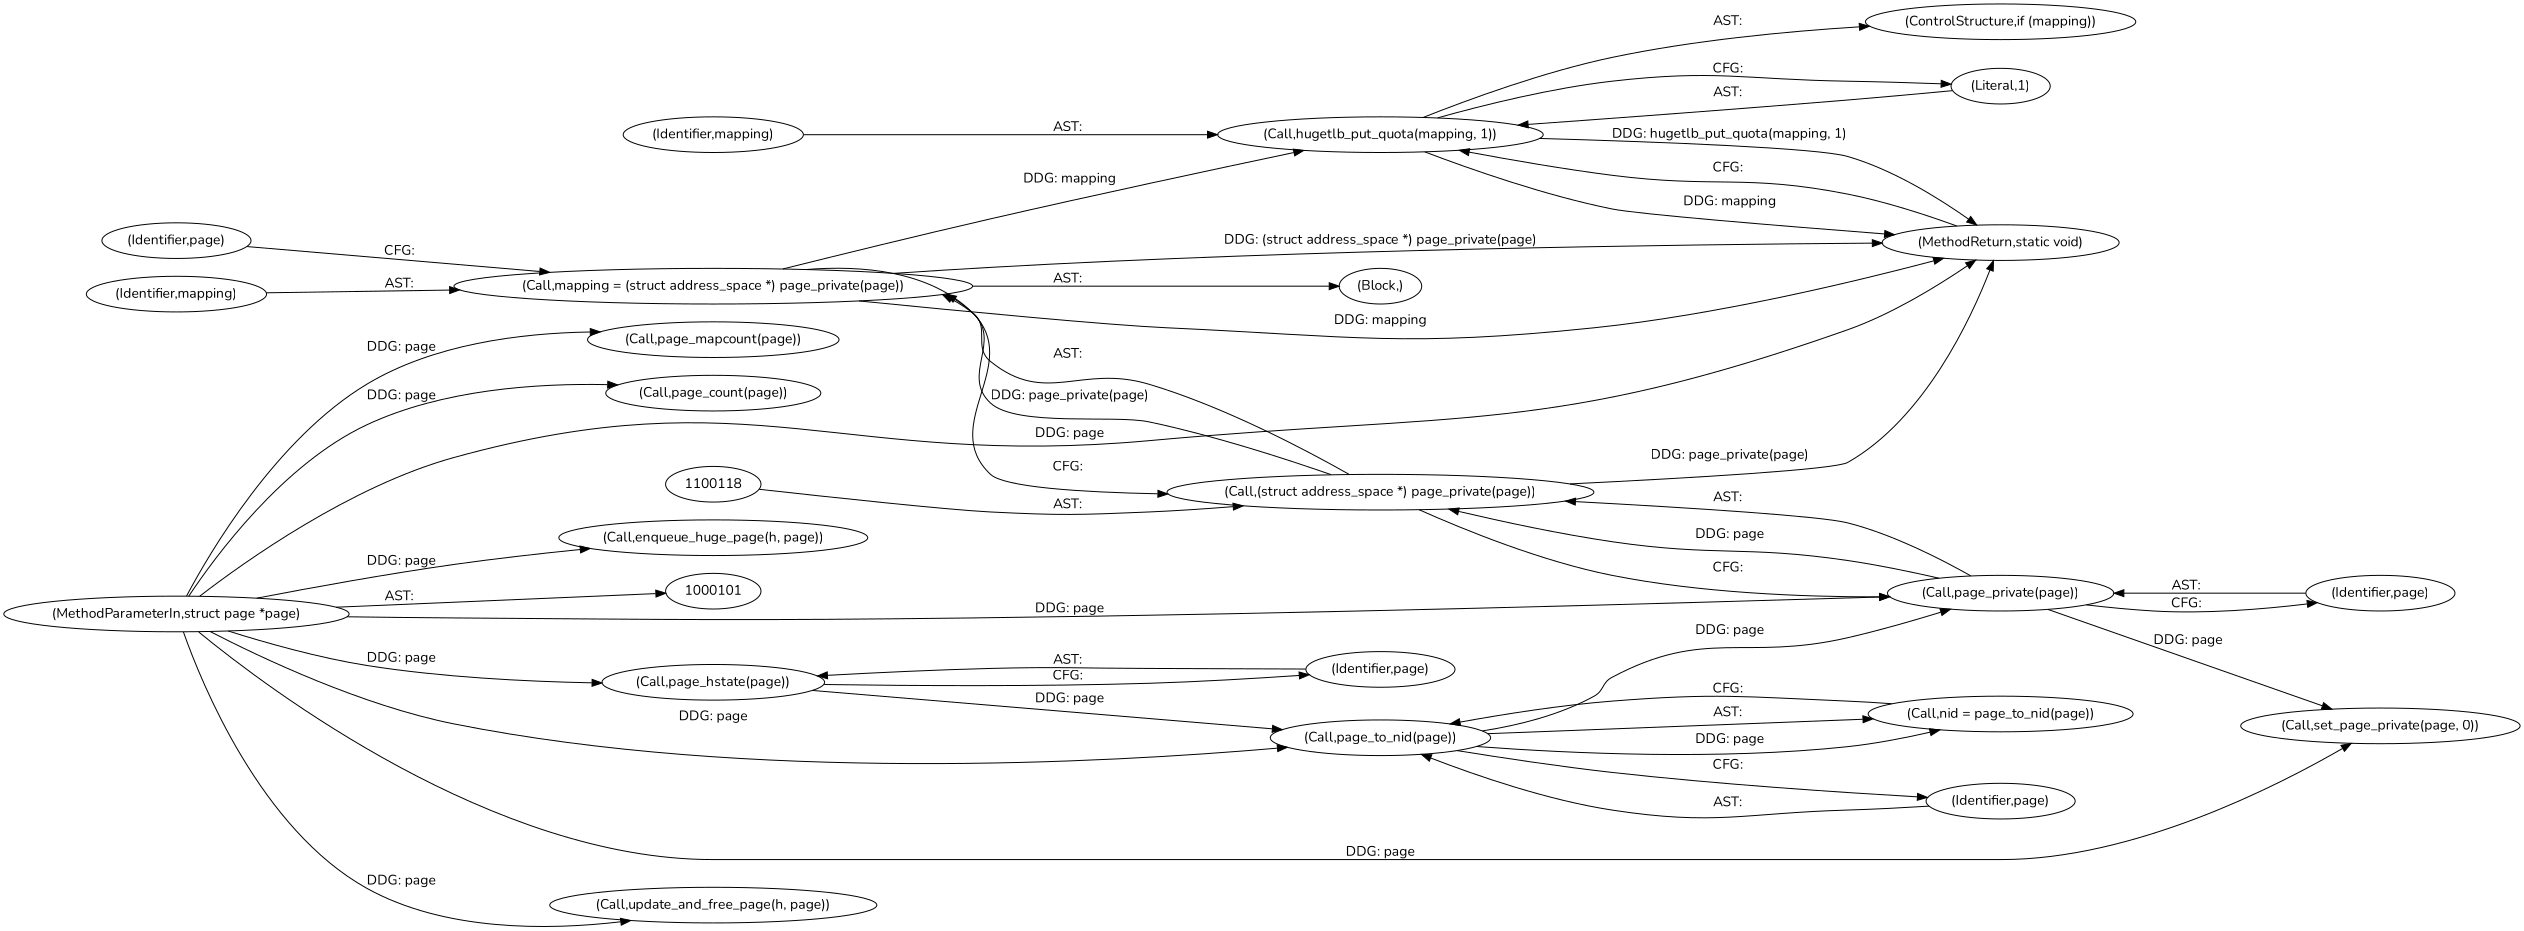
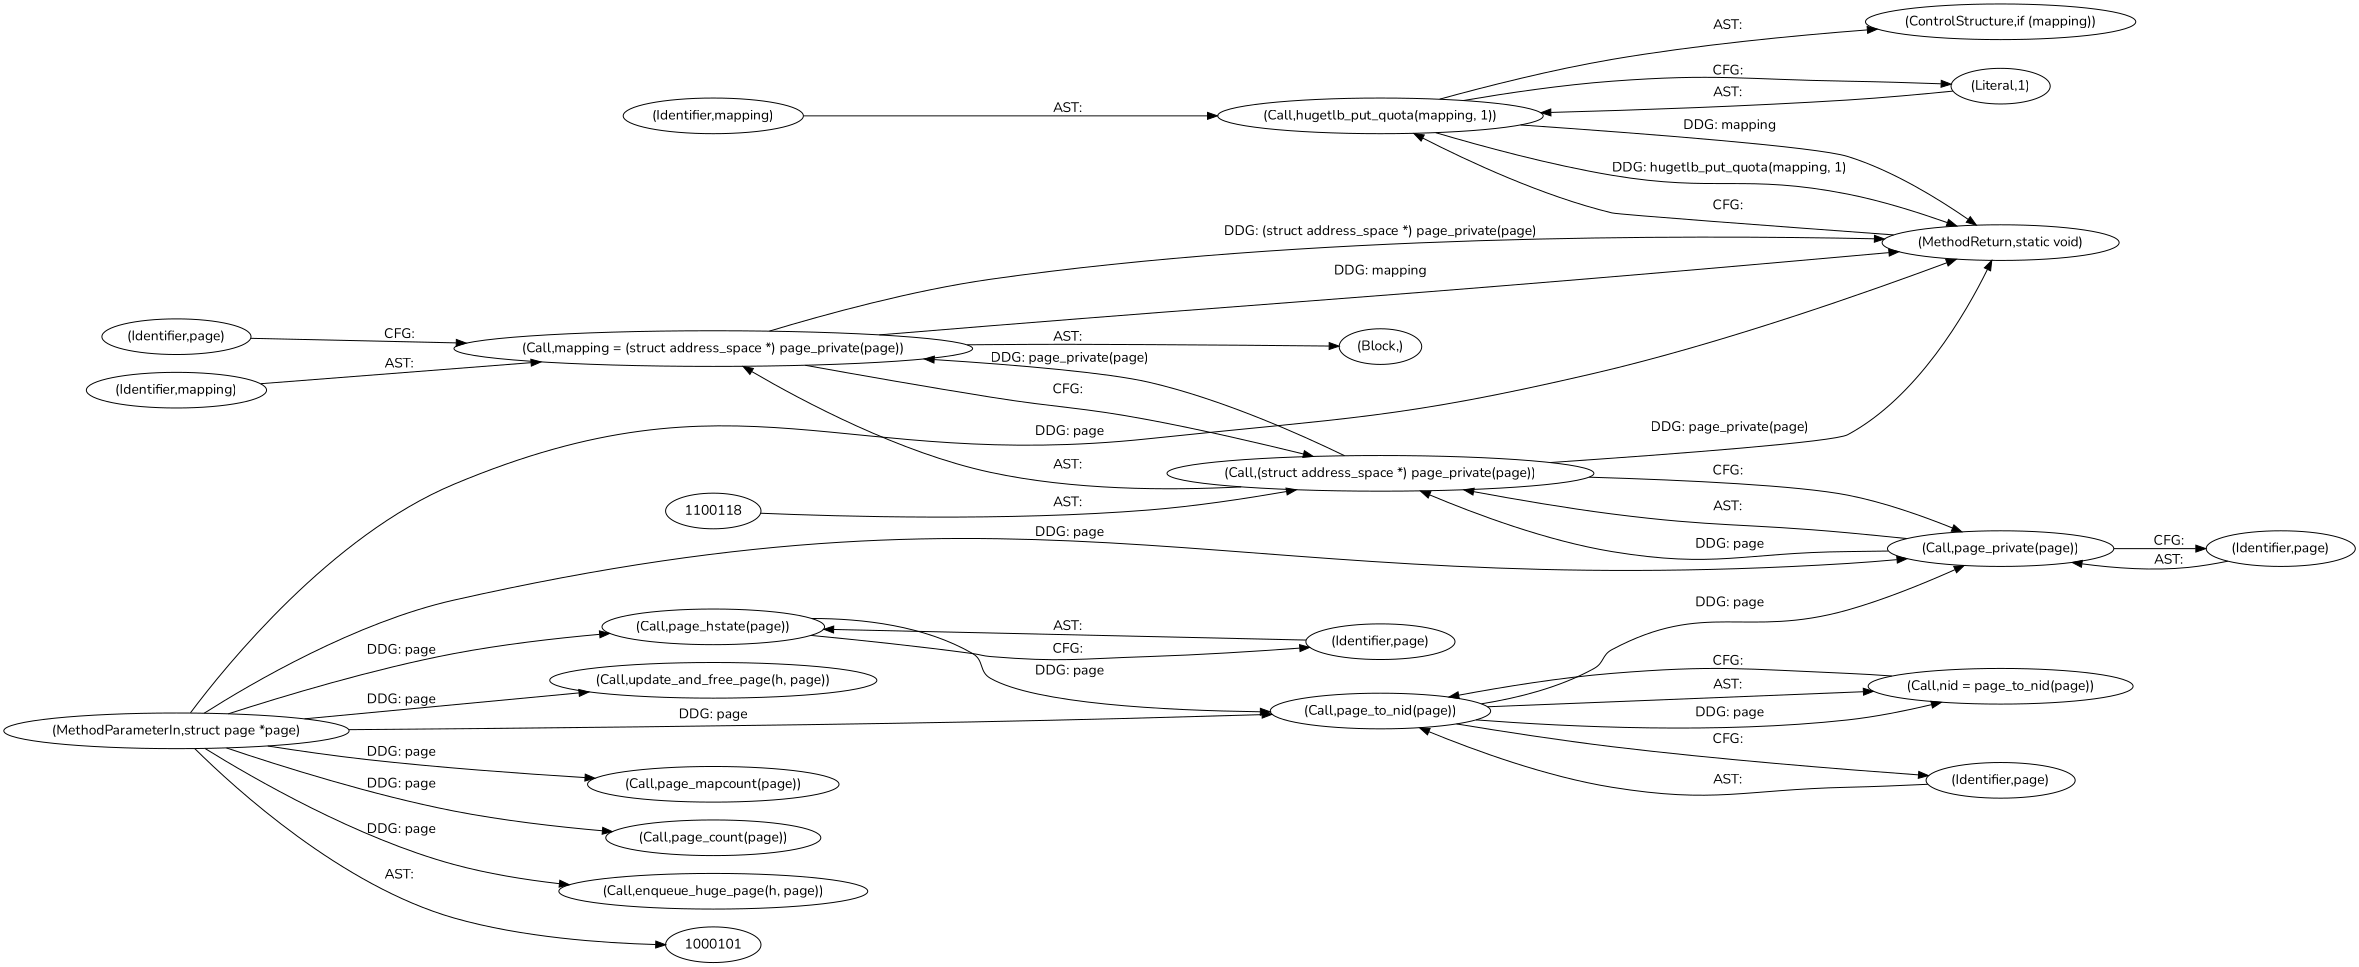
edge "(Call,mapping = (struct address_space *) page_private(page))" -> "(Call,hugetlb_put_quota(mapping, 1))": removed, label "DDG: mapping"
node "(Call,set_page_private(page, 0))": removed
